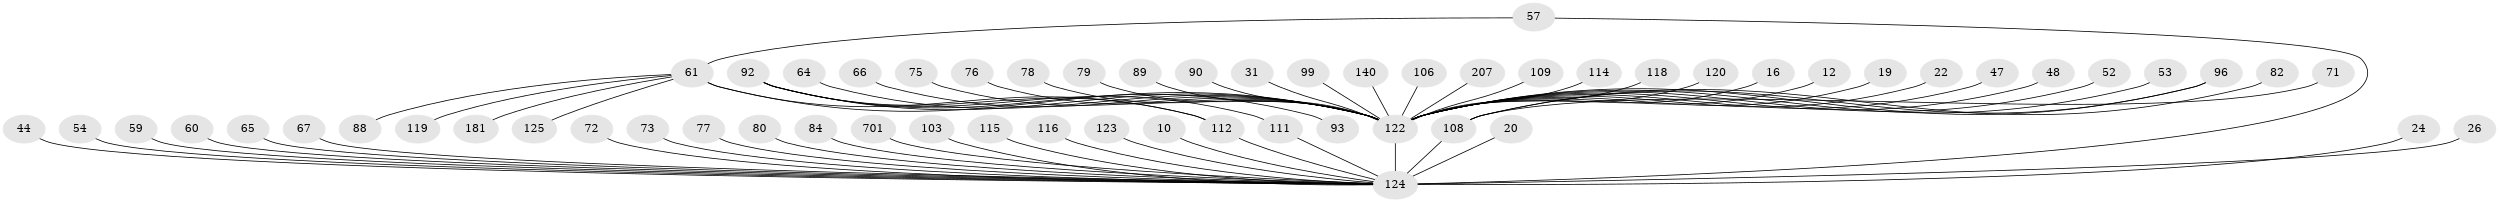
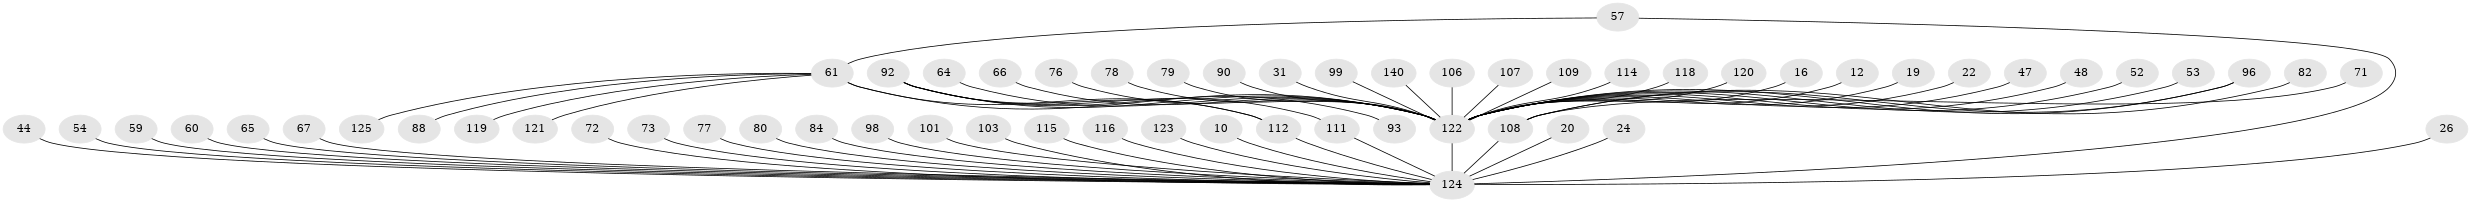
node "75": removed
node "89": removed
node "207": label "207" -> "107"
node "181": label "181" -> "121"
node "98": added
node "701": label "701" -> "101"
